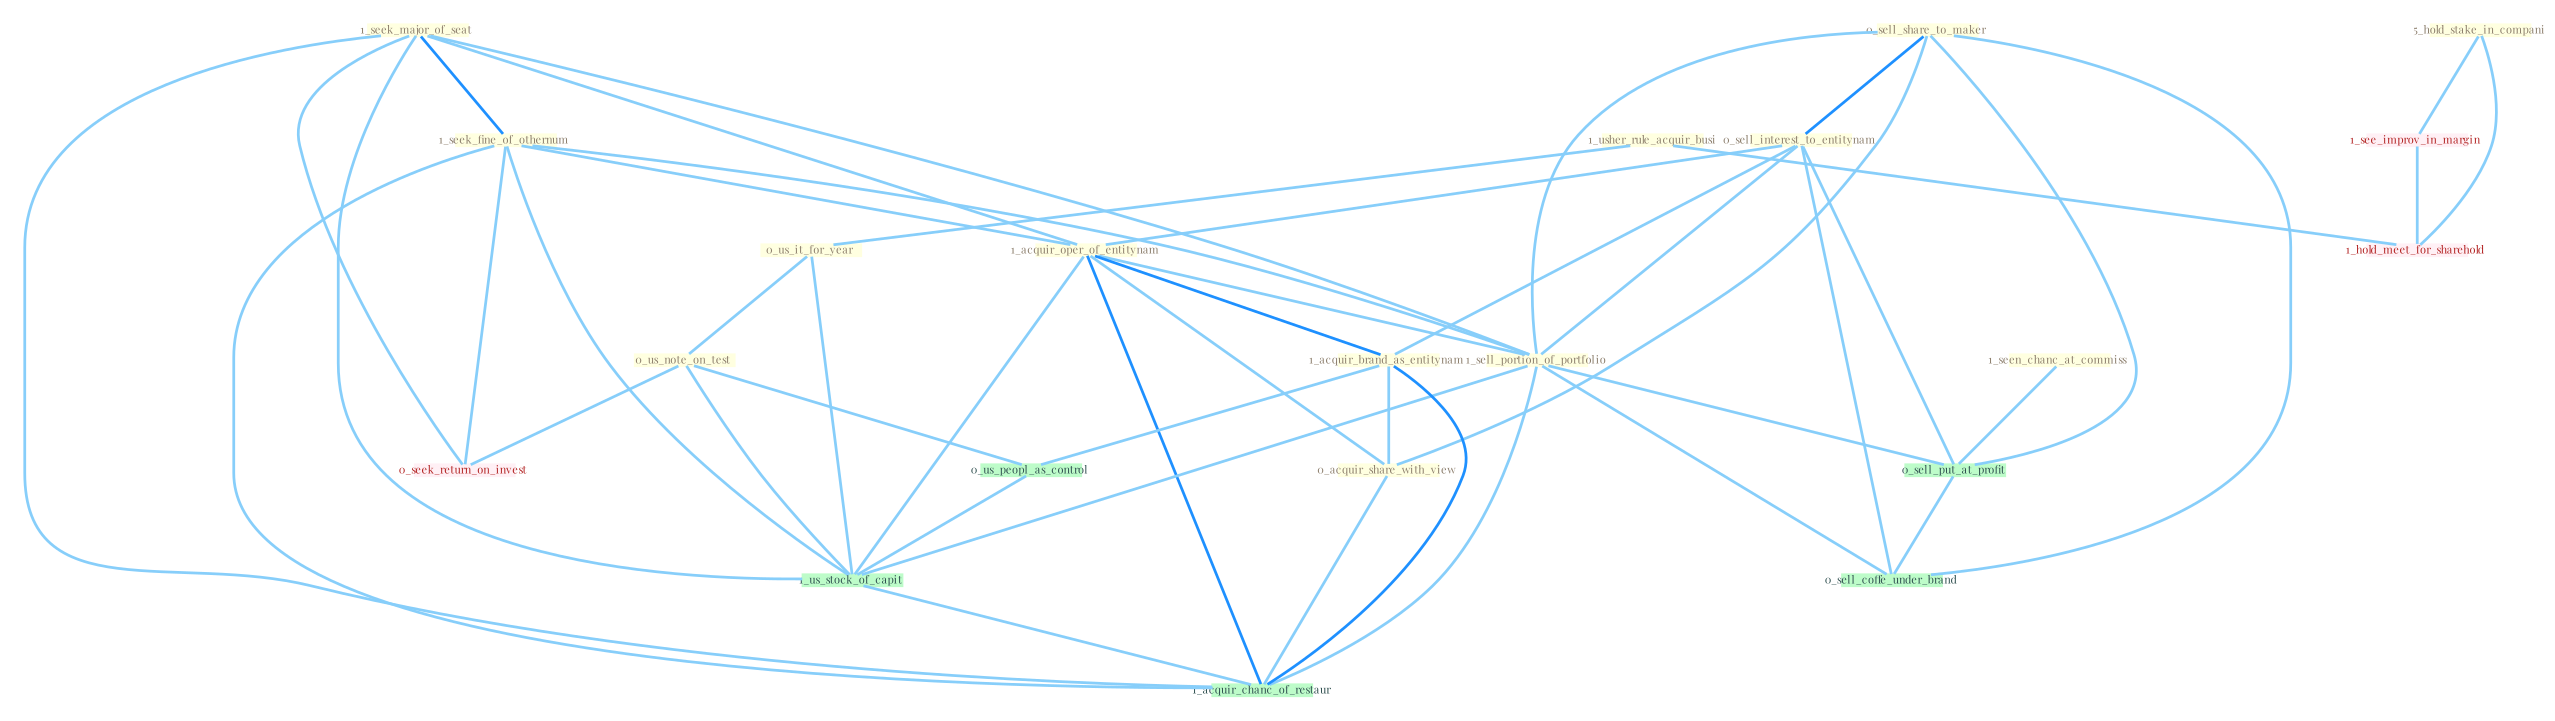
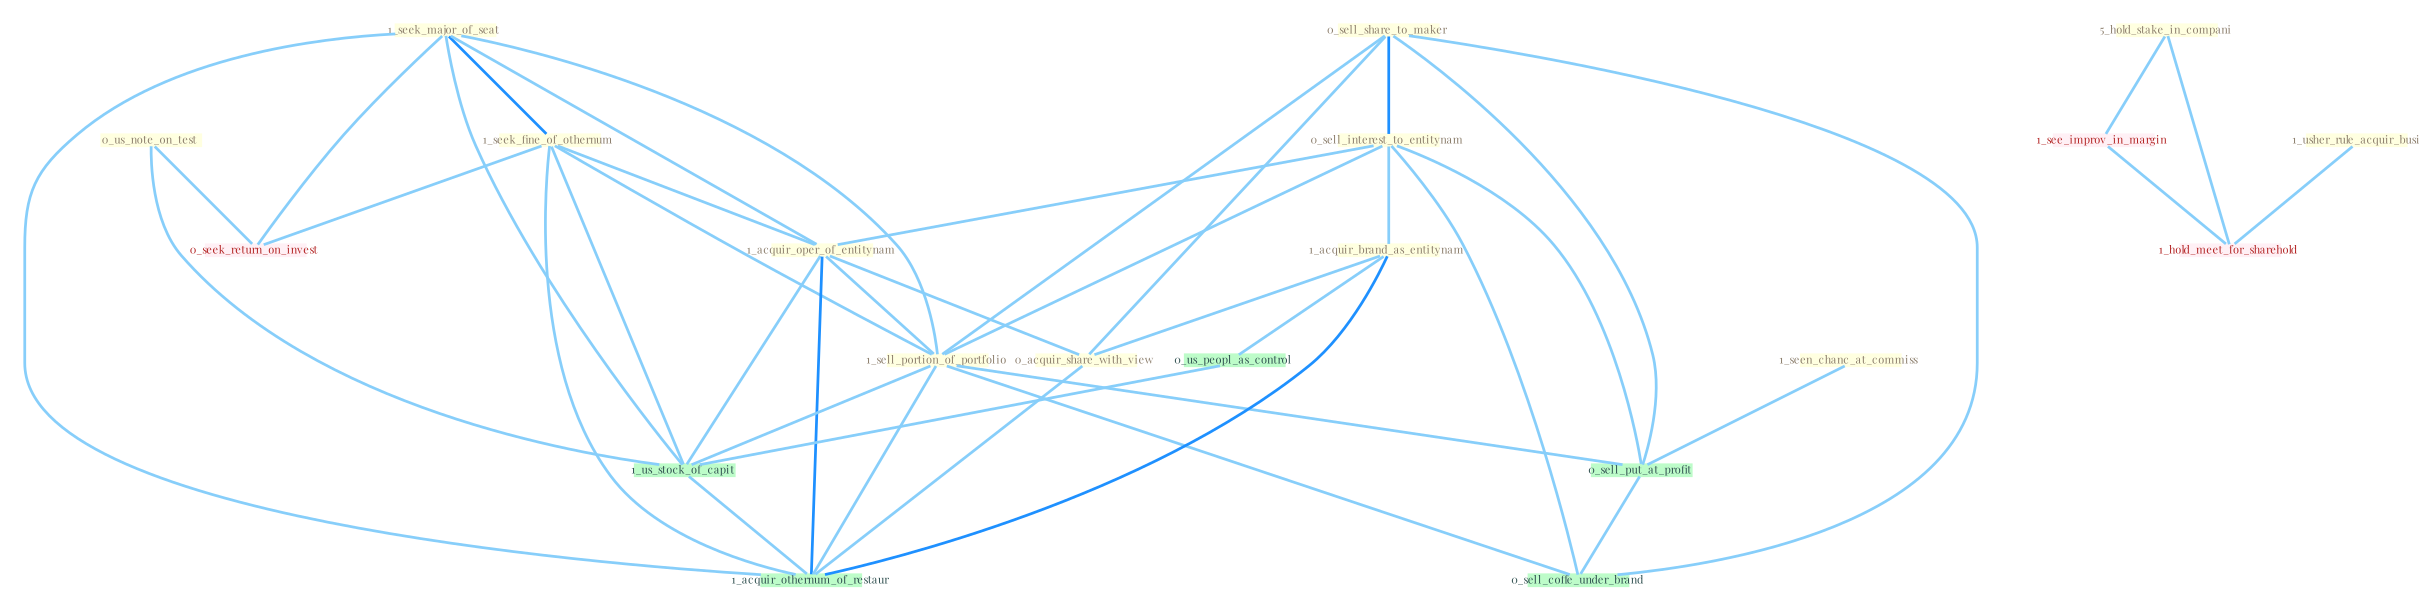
node "0_us_it_for_year": removed
edge "1_acquir_oper_of_entitynam" -- "1_acquir_brand_as_entitynam": removed
edge "0_us_note_on_test" -- "0_us_peopl_as_control": removed
node "1_acquir_chanc_of_restaur": label "1_acquir_chanc_of_restaur" -> "1_acquir_othernum_of_restaur"
